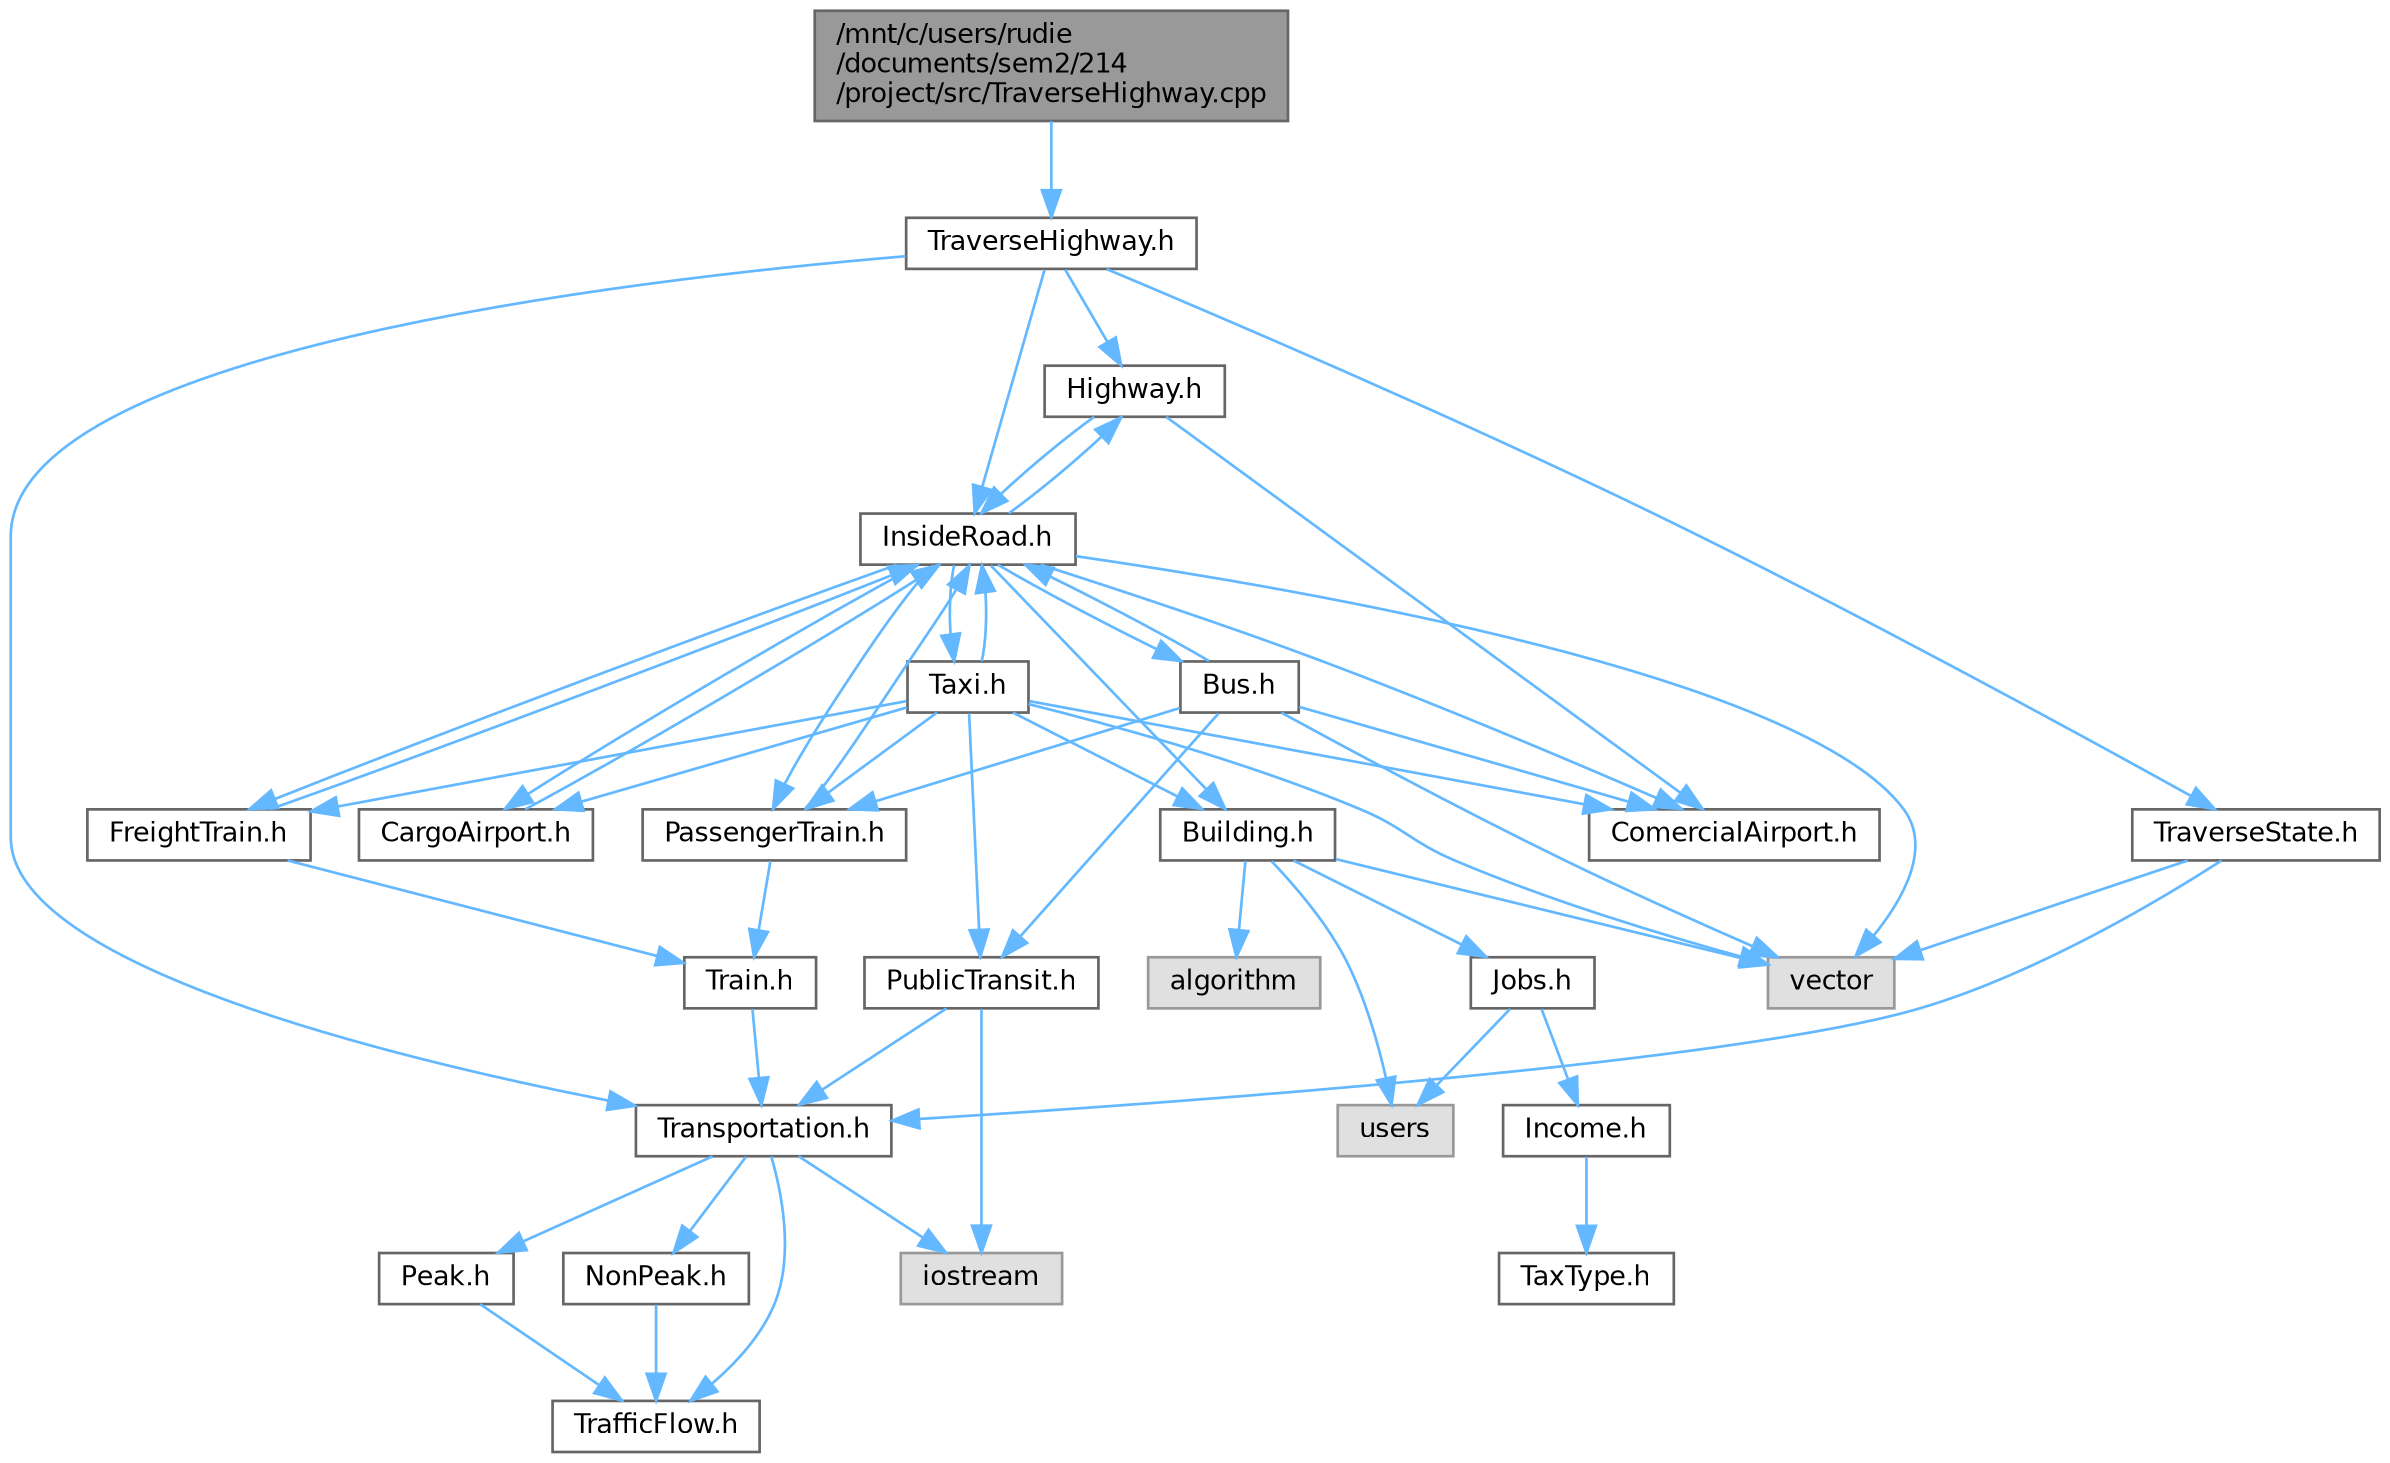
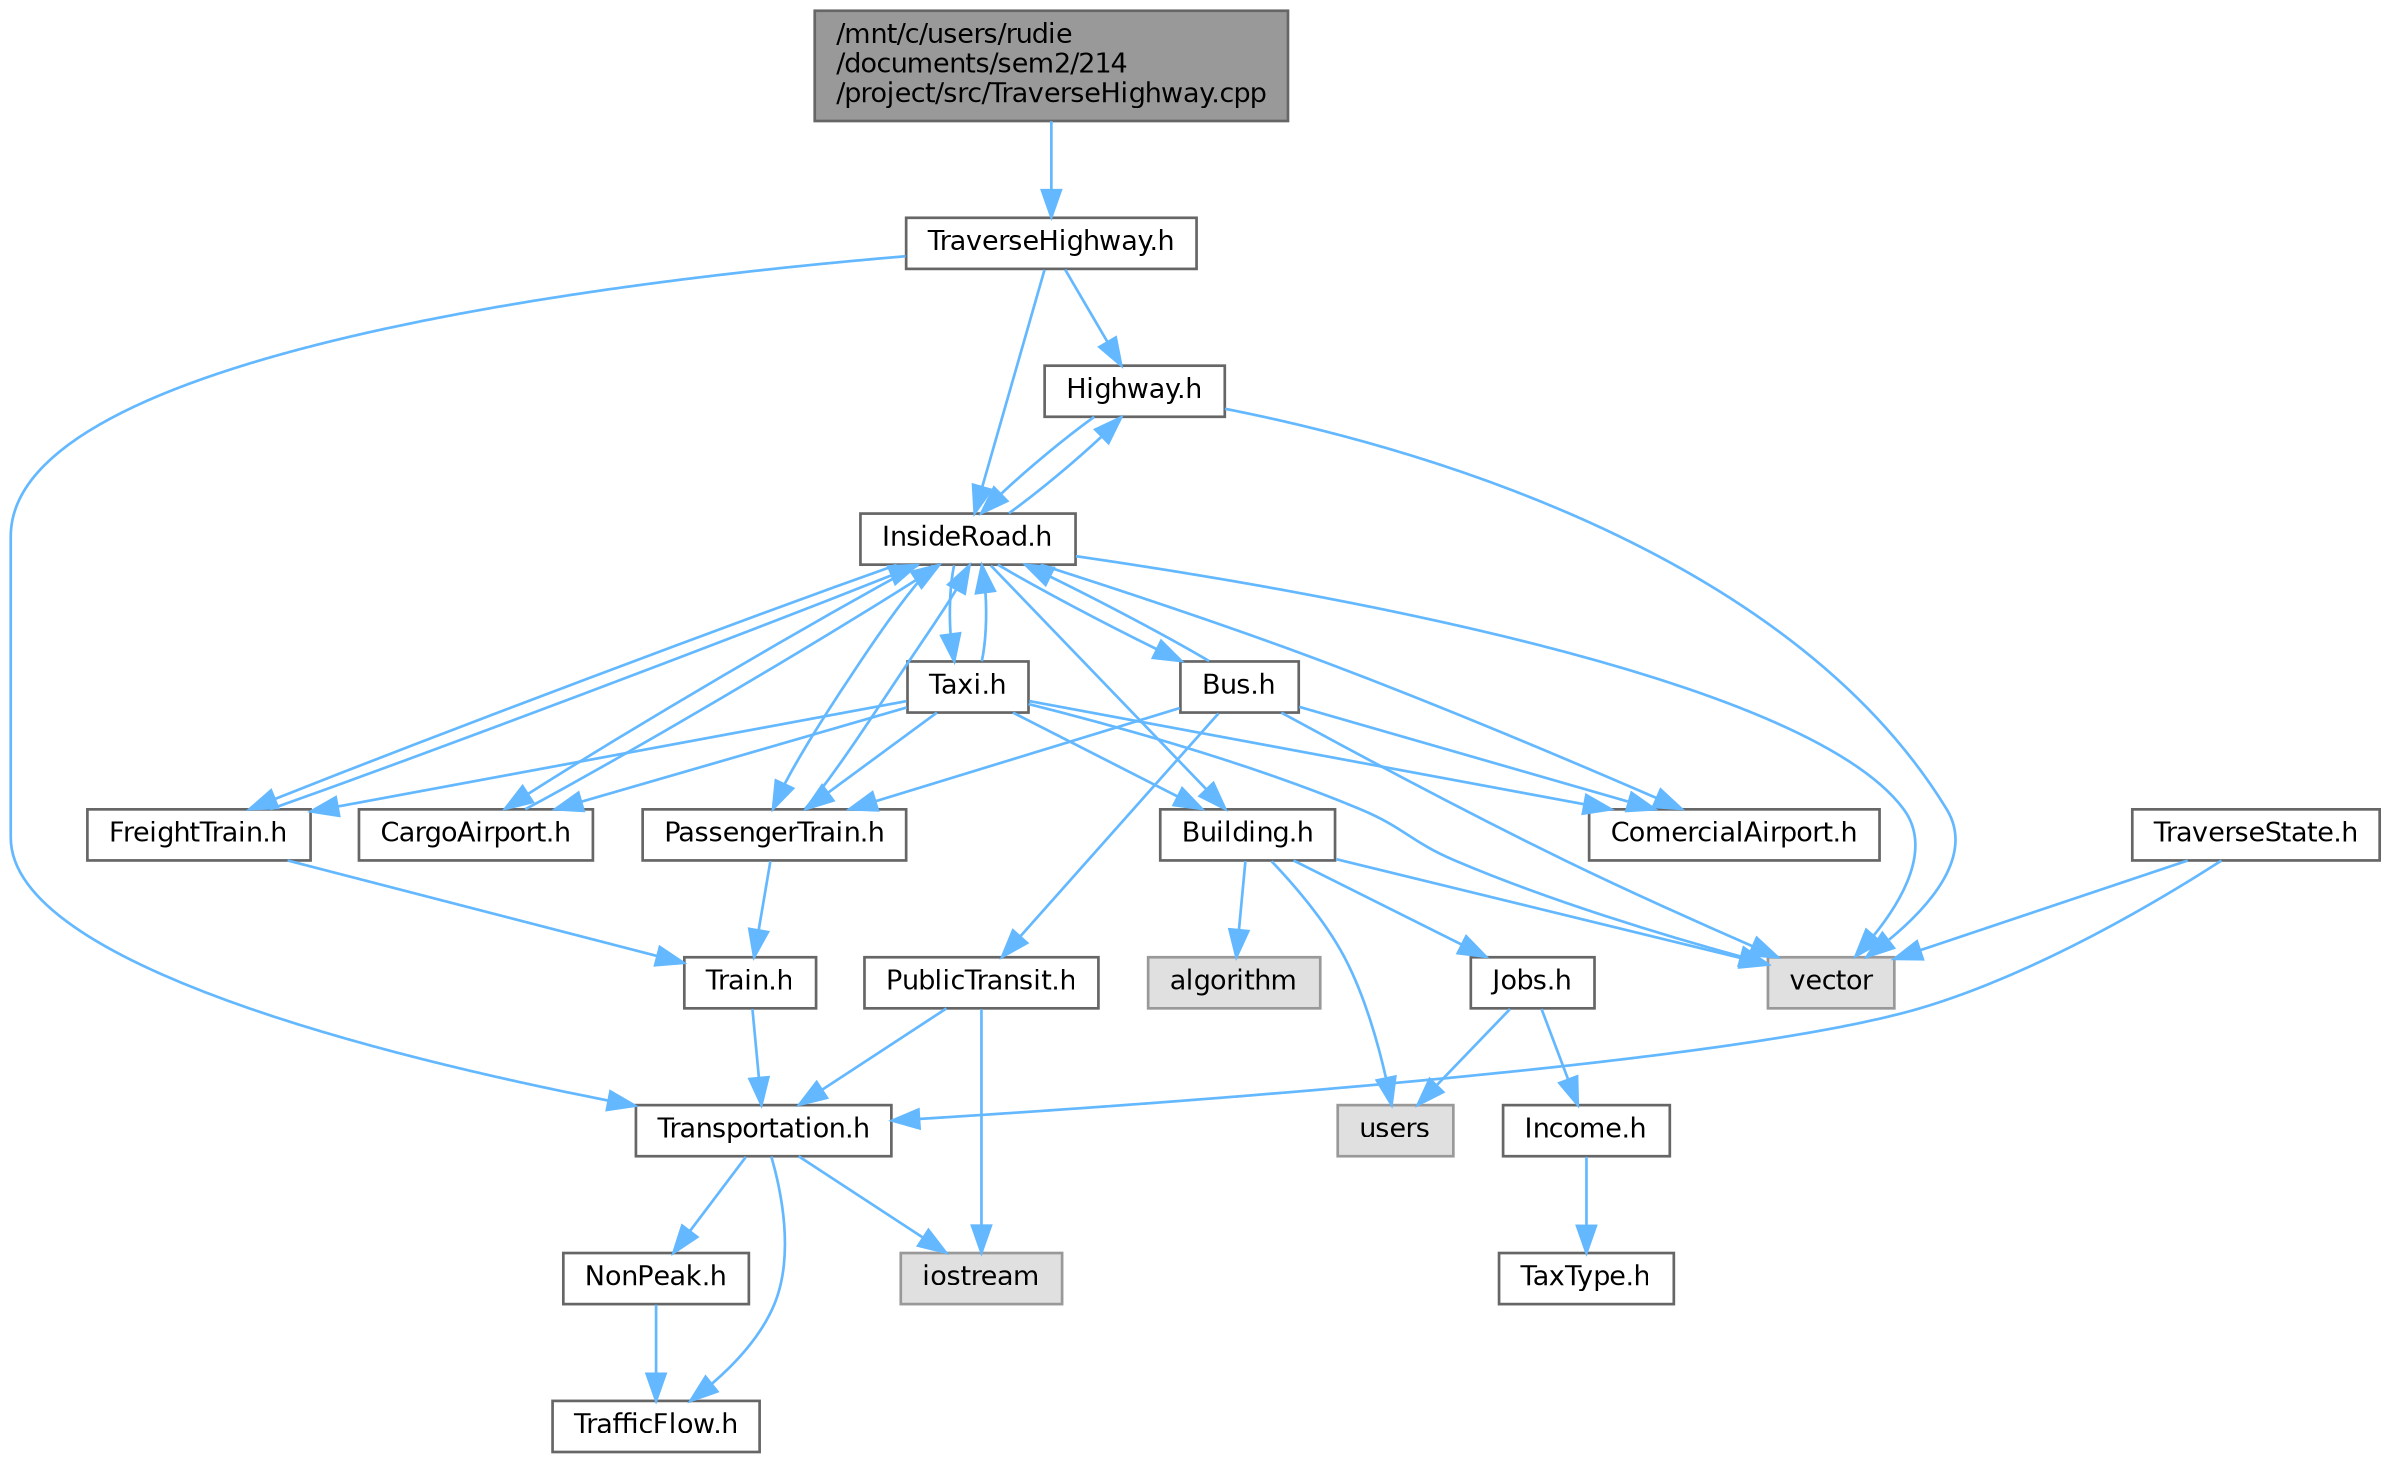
edge "TraverseHighway.h" -> "TraverseState.h": removed
edge "Highway.h" -> "ComercialAirport.h": now "Highway.h" -> "vector"
edge "Taxi.h" -> "PublicTransit.h": removed
node "Peak.h": removed
